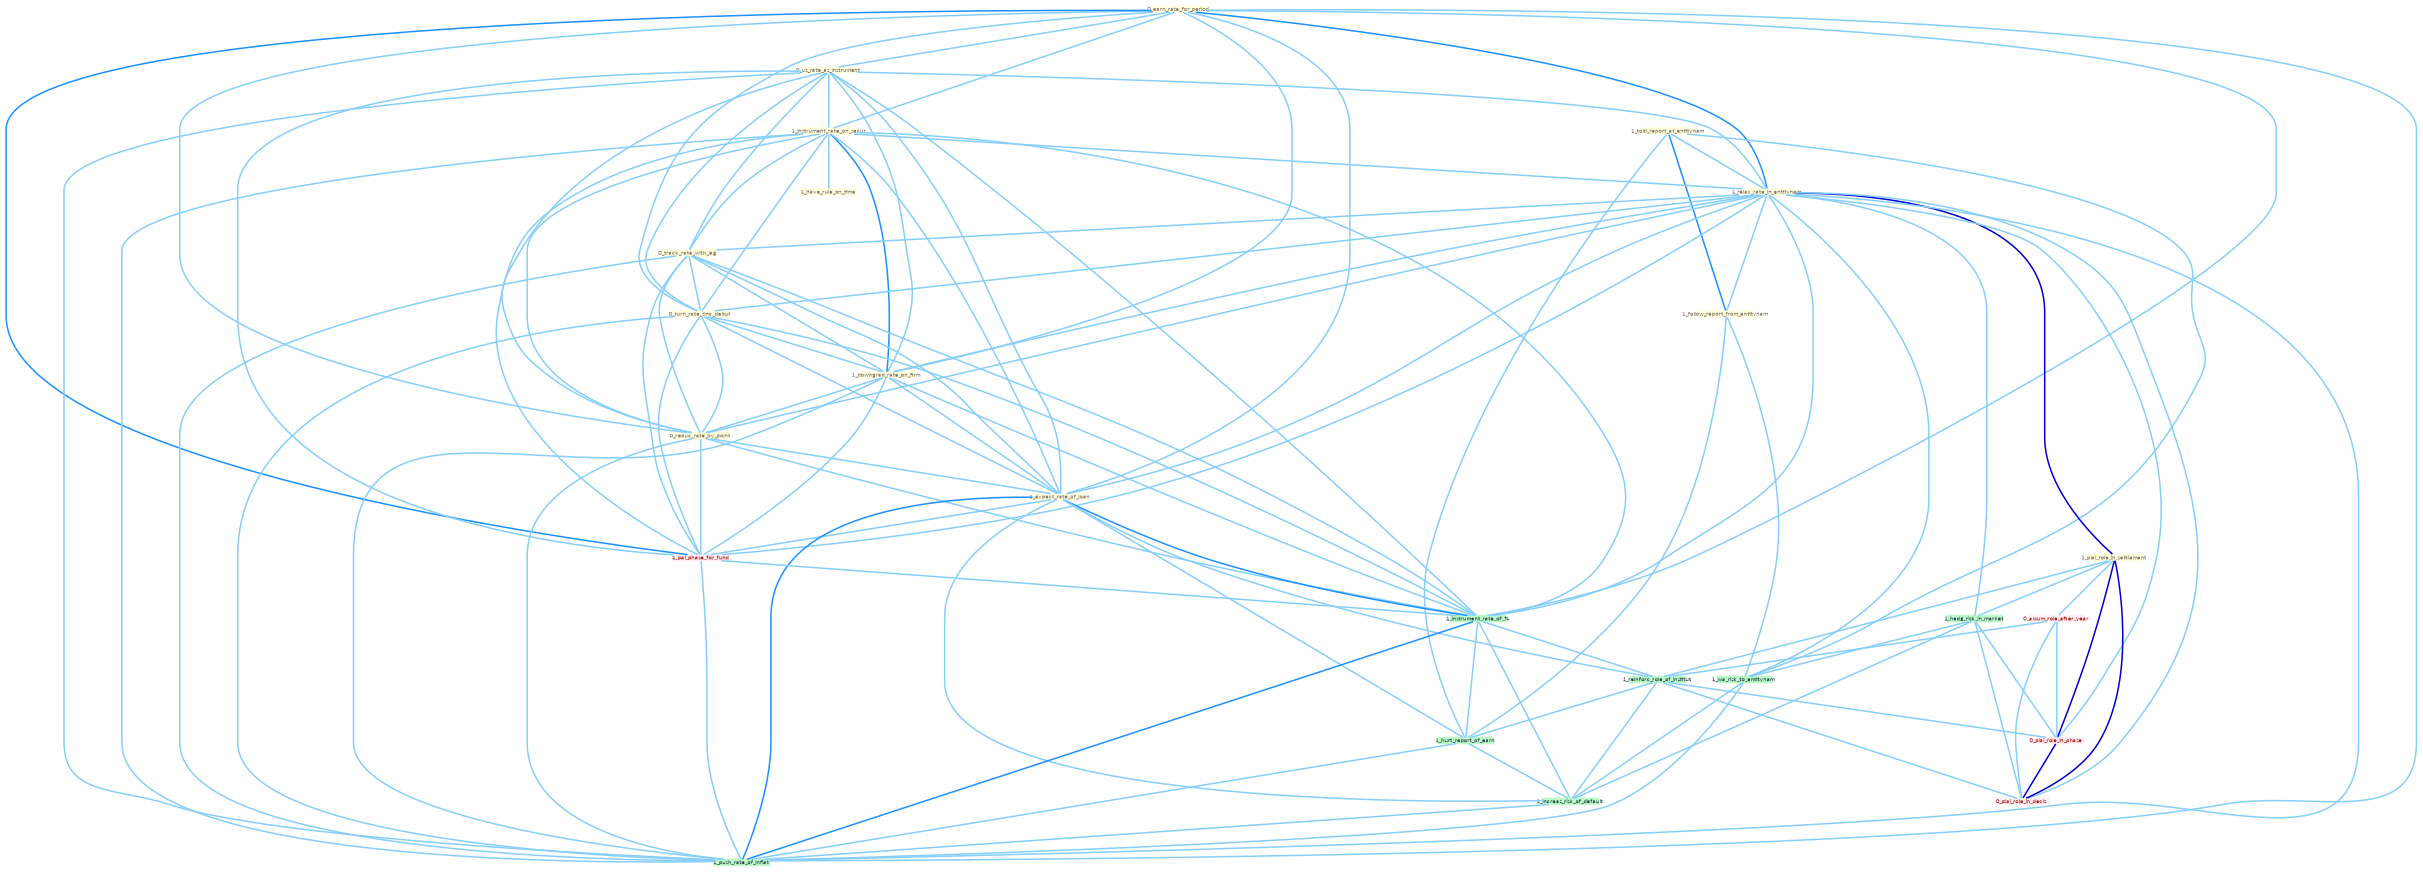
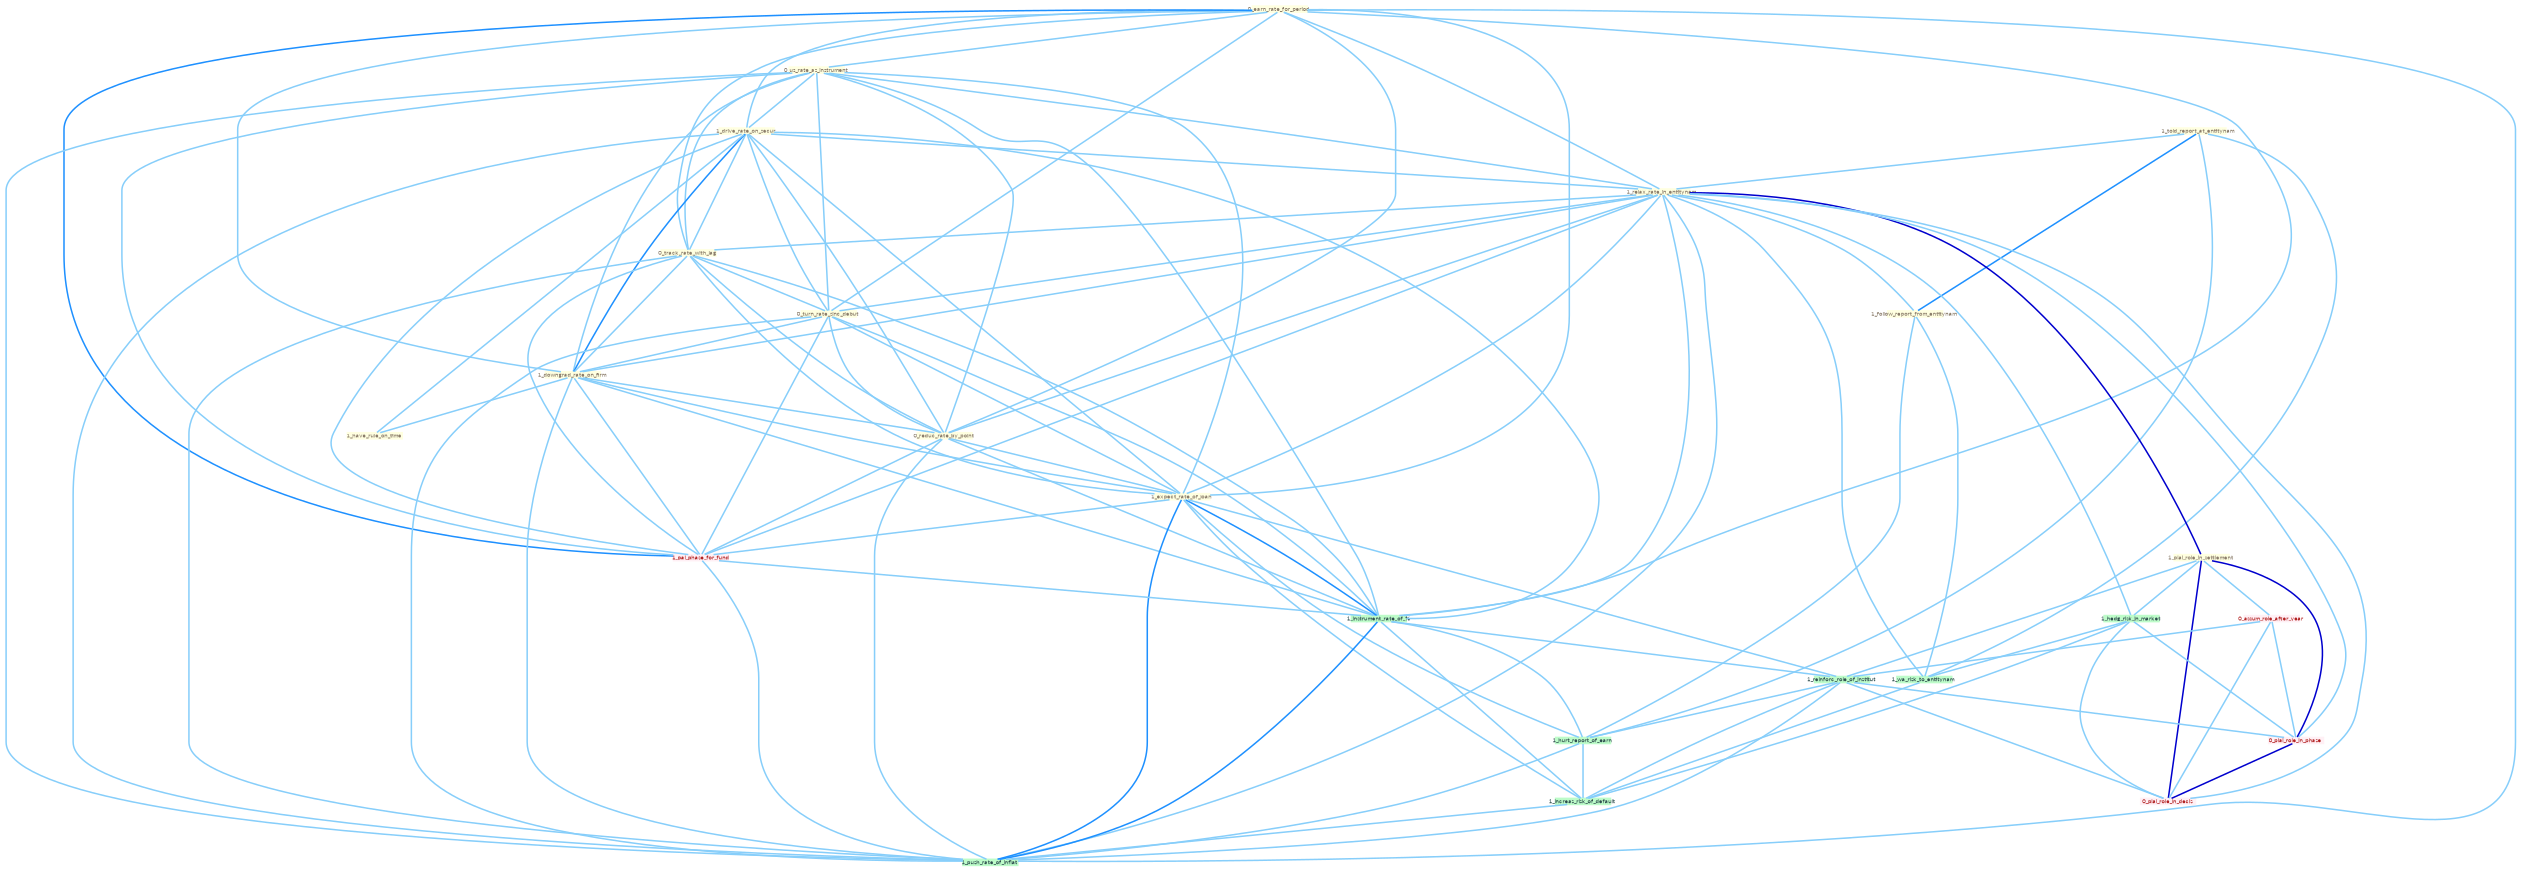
edge "0_earn_rate_for_period" -- "1_relax_rate_in_entitynam": color #1e90ff -> #87cefa
edge "0_earn_rate_for_period" -- "0_track_rate_with_lag": added
node "1_instrument_rate_on_secur": label "1_instrument_rate_on_secur" -> "1_drive_rate_on_secur"
edge "1_downgrad_rate_on_firm" -- "1_have_rule_on_time": added
edge "1_wa_risk_to_entitynam" -- "1_push_rate_of_inflat": now "1_reinforc_role_of_institut" -- "1_push_rate_of_inflat"
